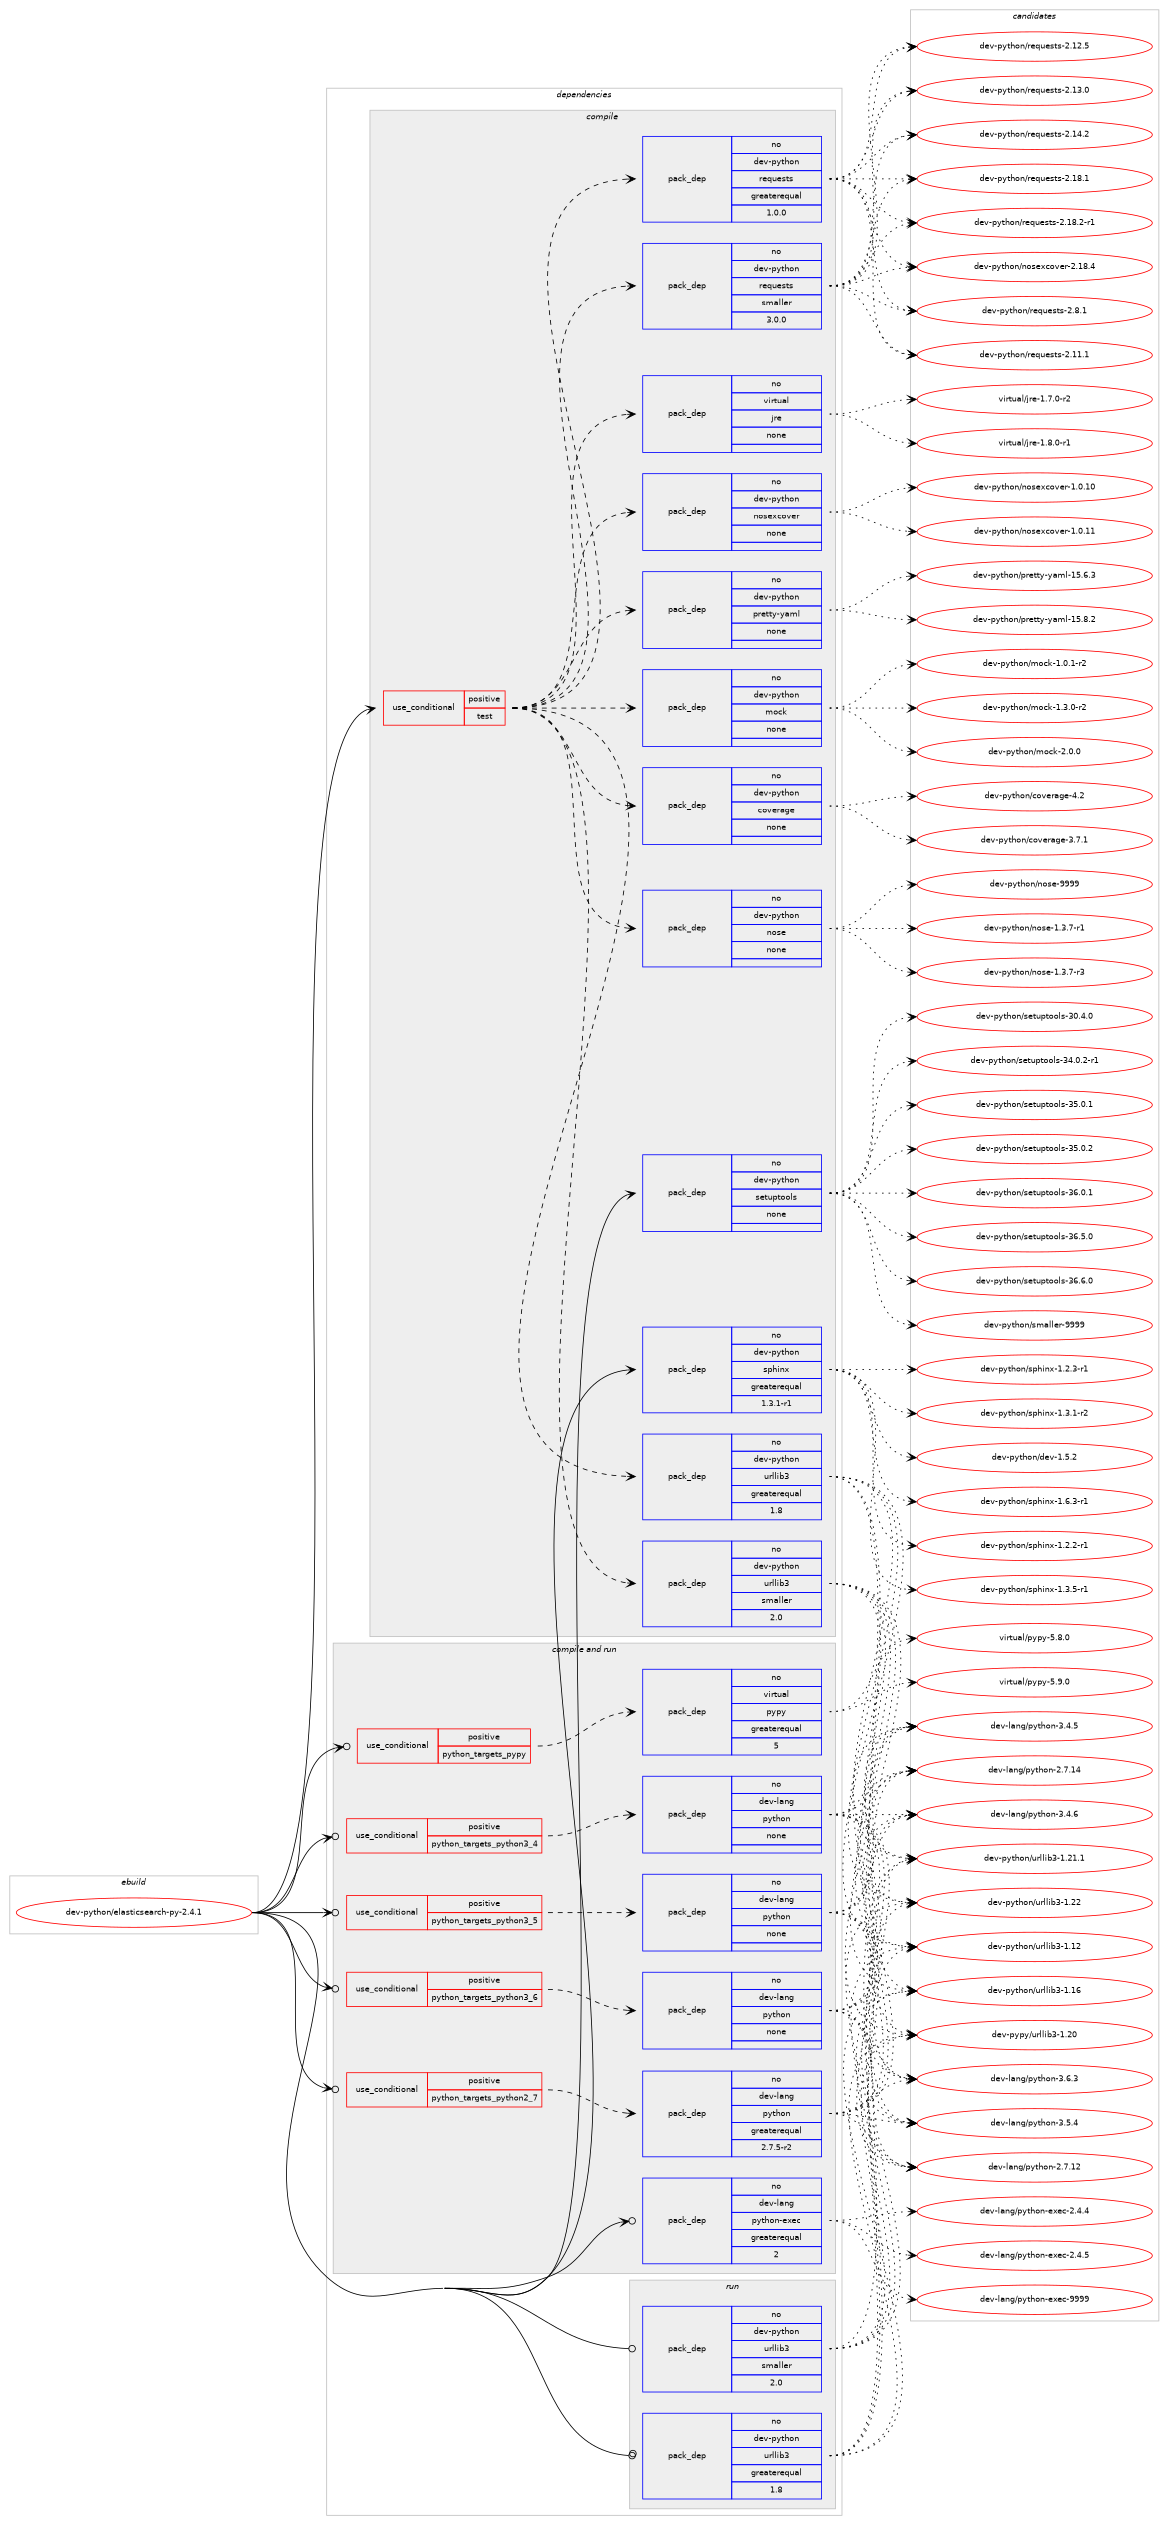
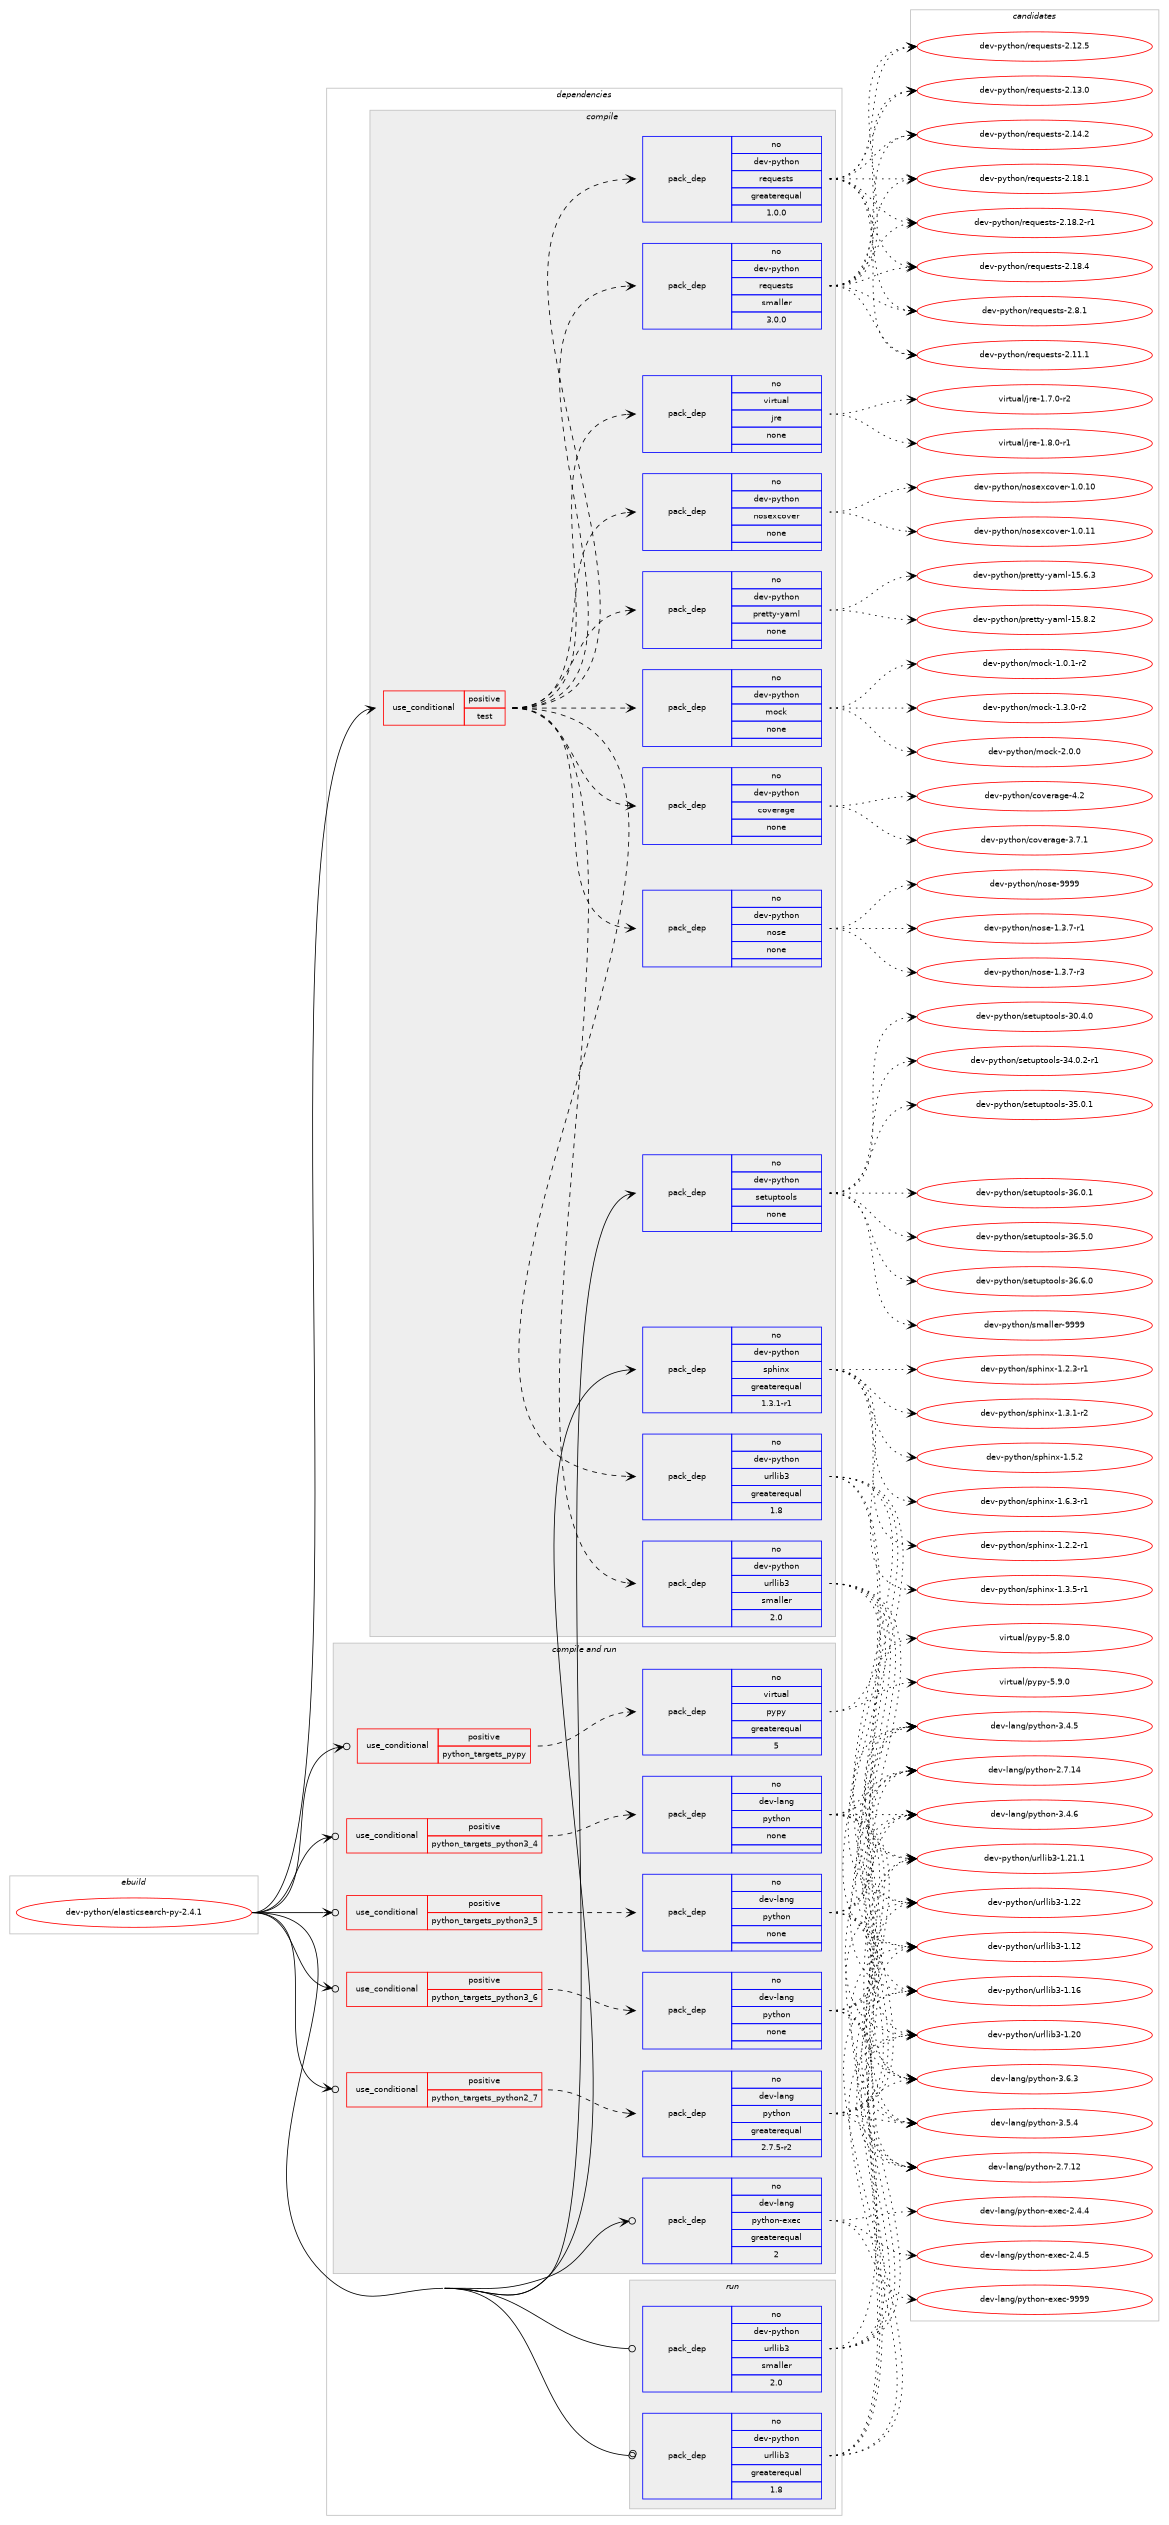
node "dev-python/nosexcover-2.18.4": label "dev-python/nosexcover-2.18.4" -> "dev-python/requests-2.18.4"
node "dev-python/setuptools-35.0.2": removed
node "dev-python/dev-1.5.2": label "dev-python/dev-1.5.2" -> "dev-python/sphinx-1.5.2"
node "dev-pypy/urllib3-1.20": label "dev-pypy/urllib3-1.20" -> "dev-python/urllib3-1.20"
